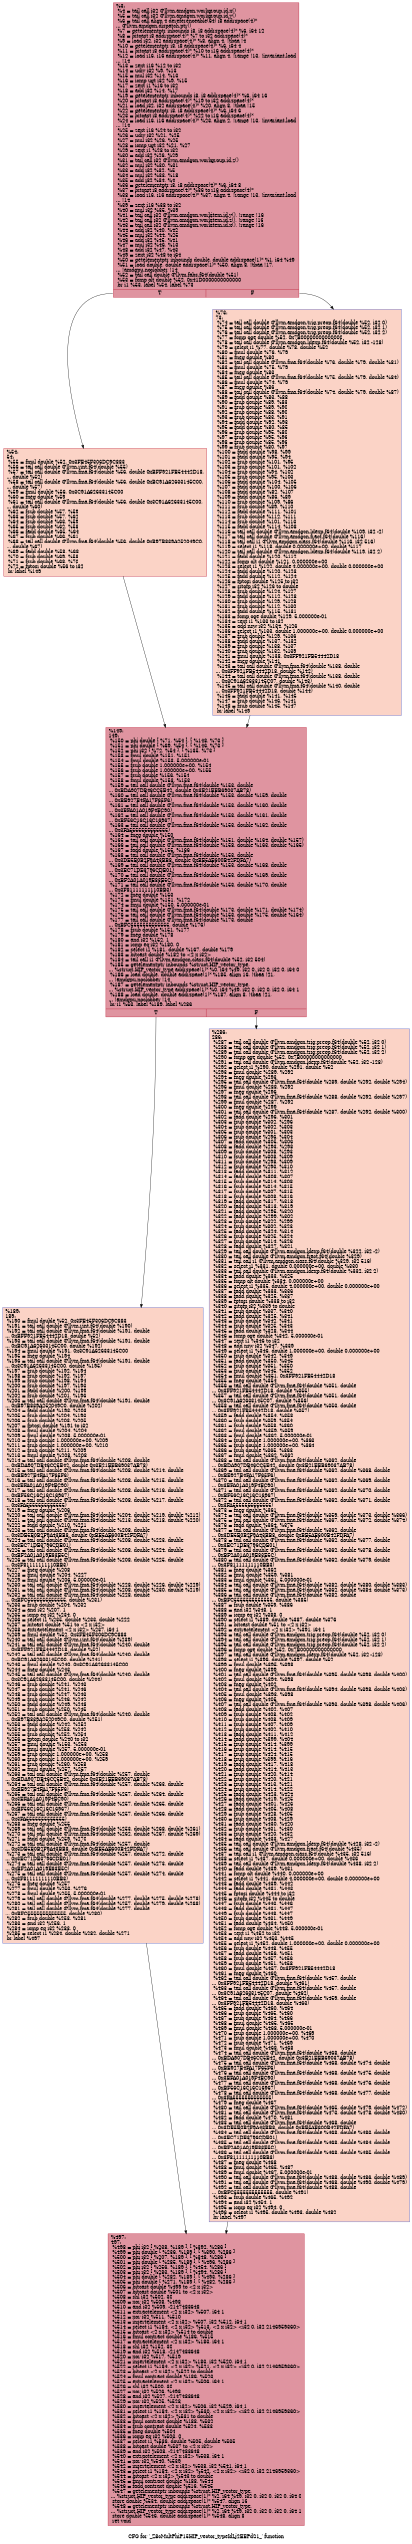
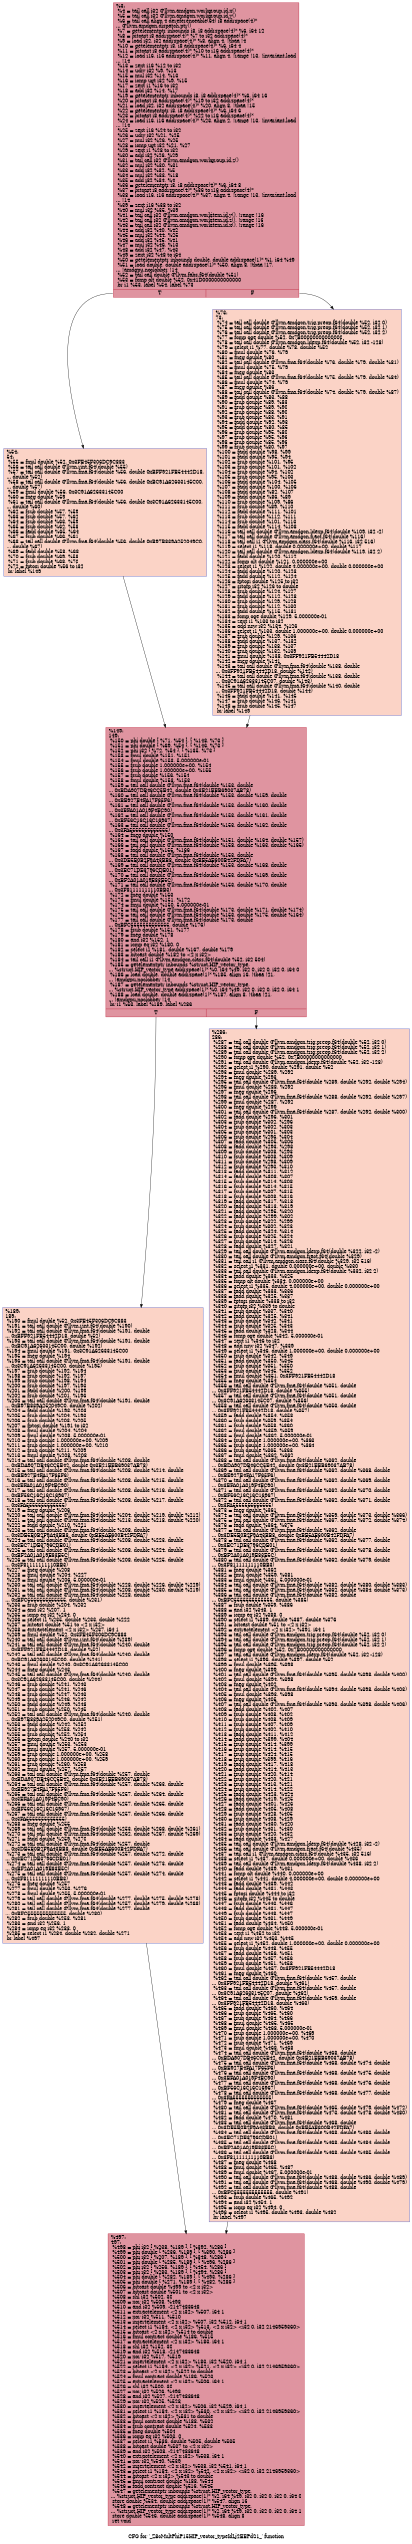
node "%54:": color #b70d28ff -> #3d50c3ff
node "%189:": text "%257 = fmul double %153, %253" -> "%257 = fmul double %253, %253"
